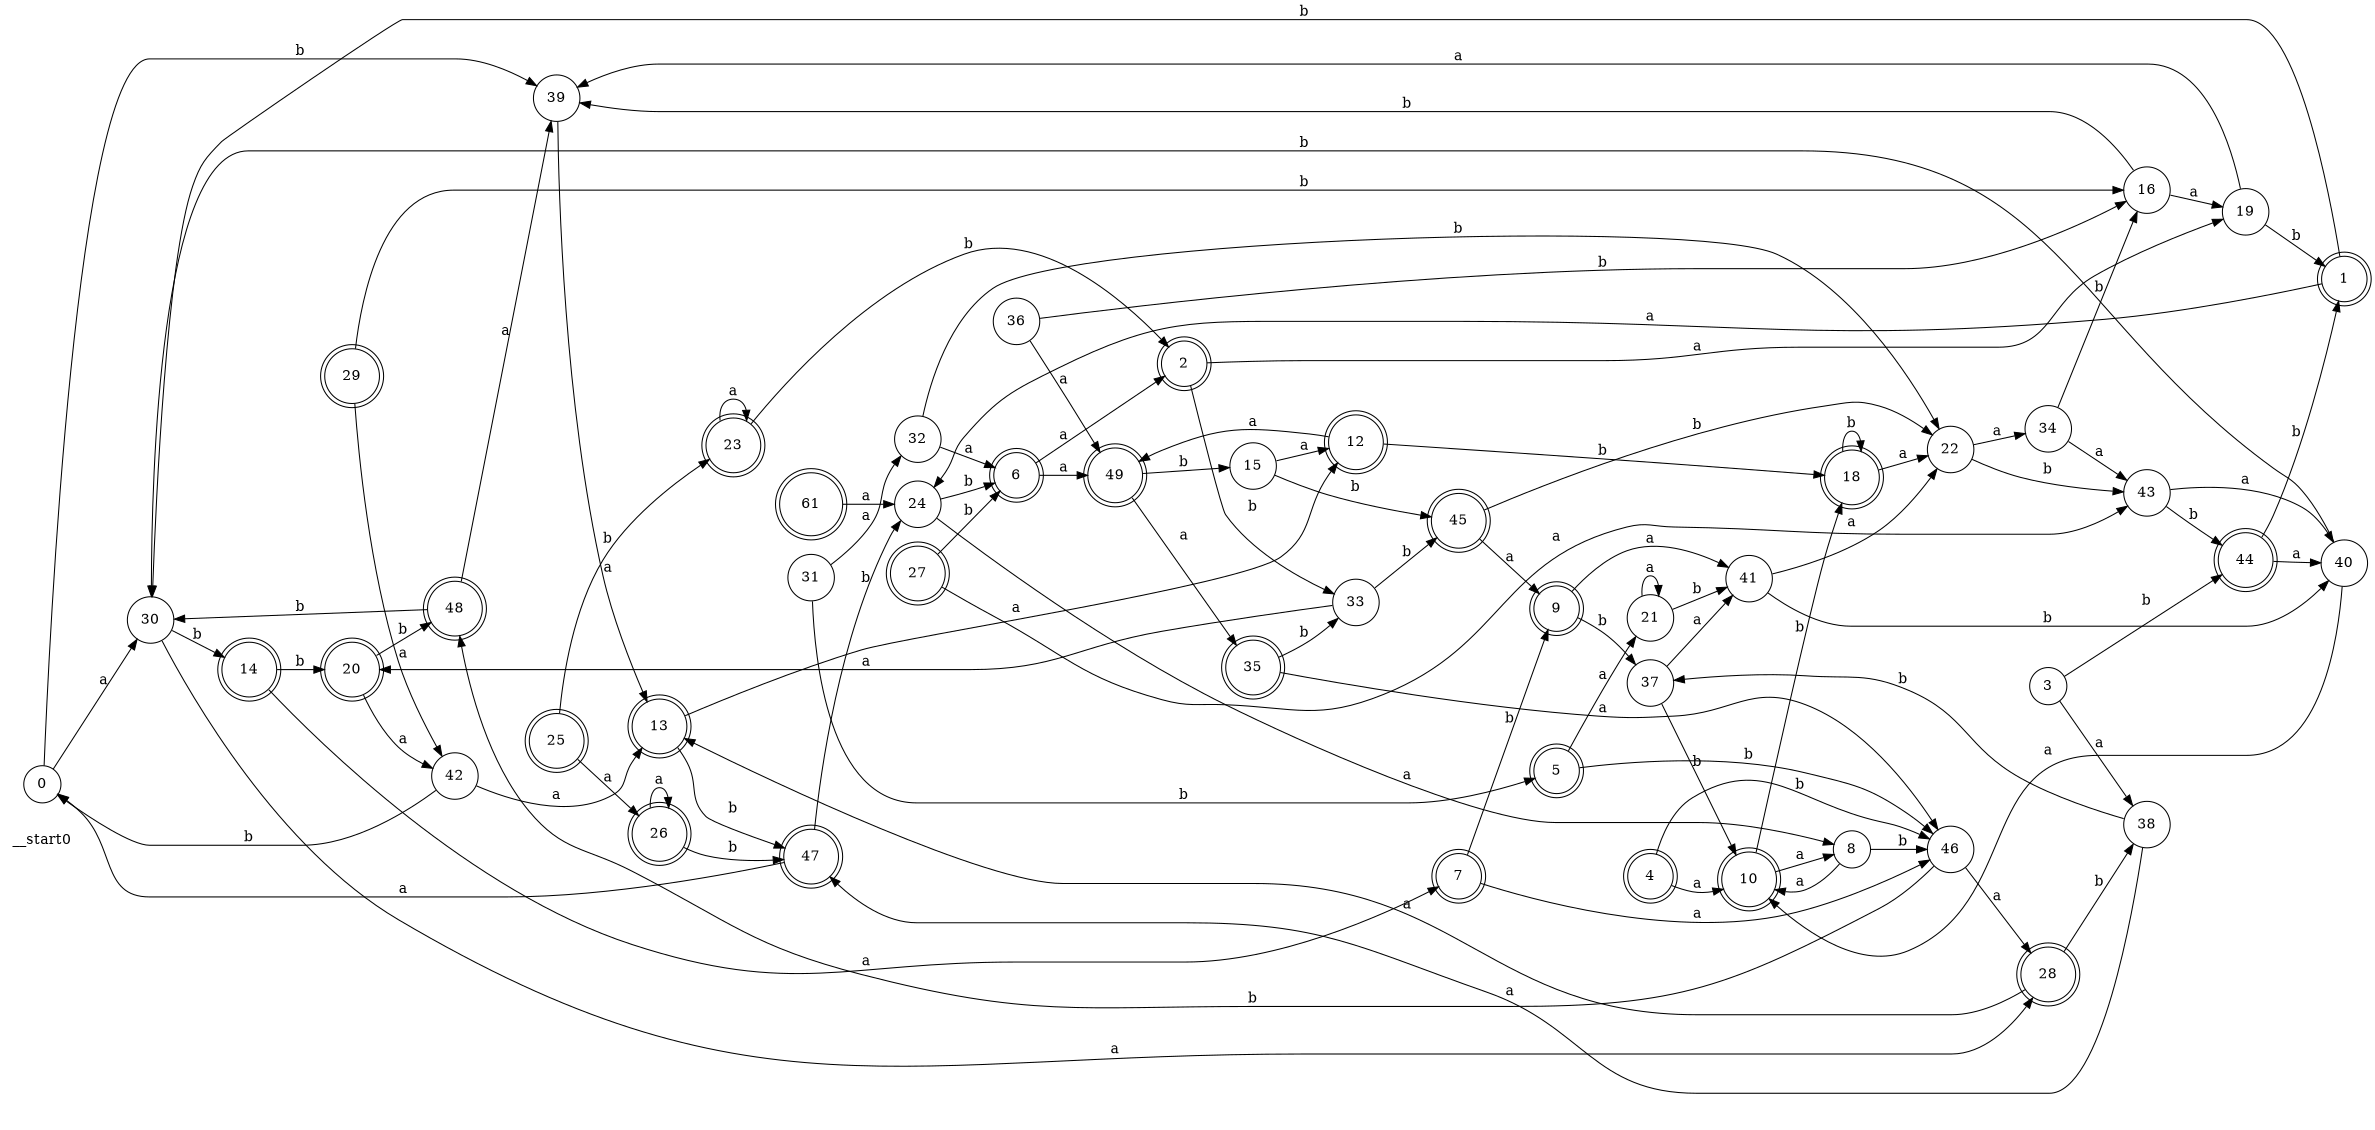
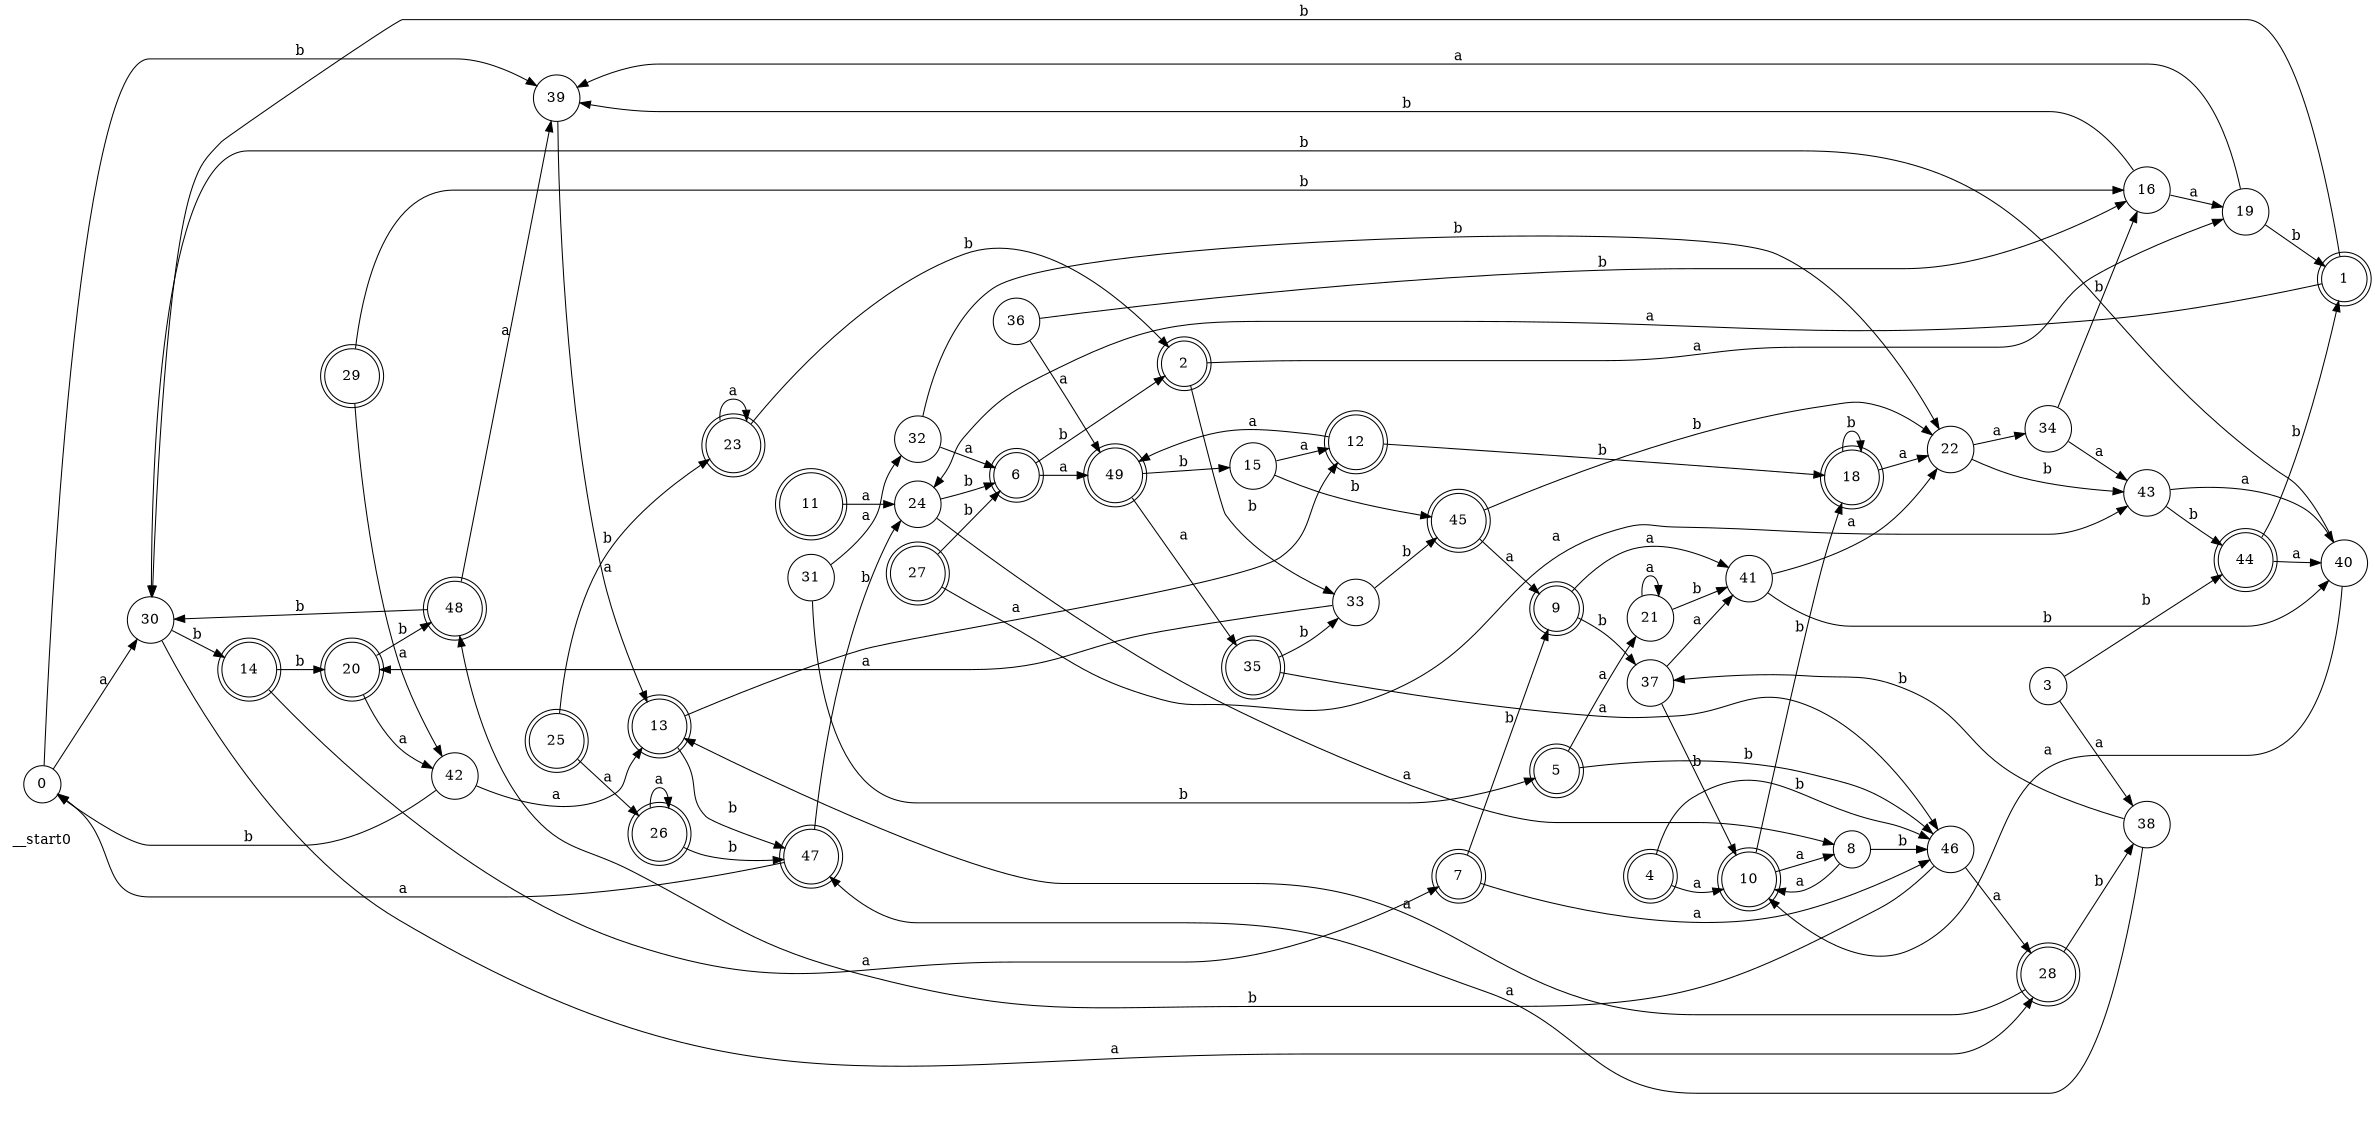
edge "6" -> "2": label "a" -> "b"
node "61": label "61" -> "11"
